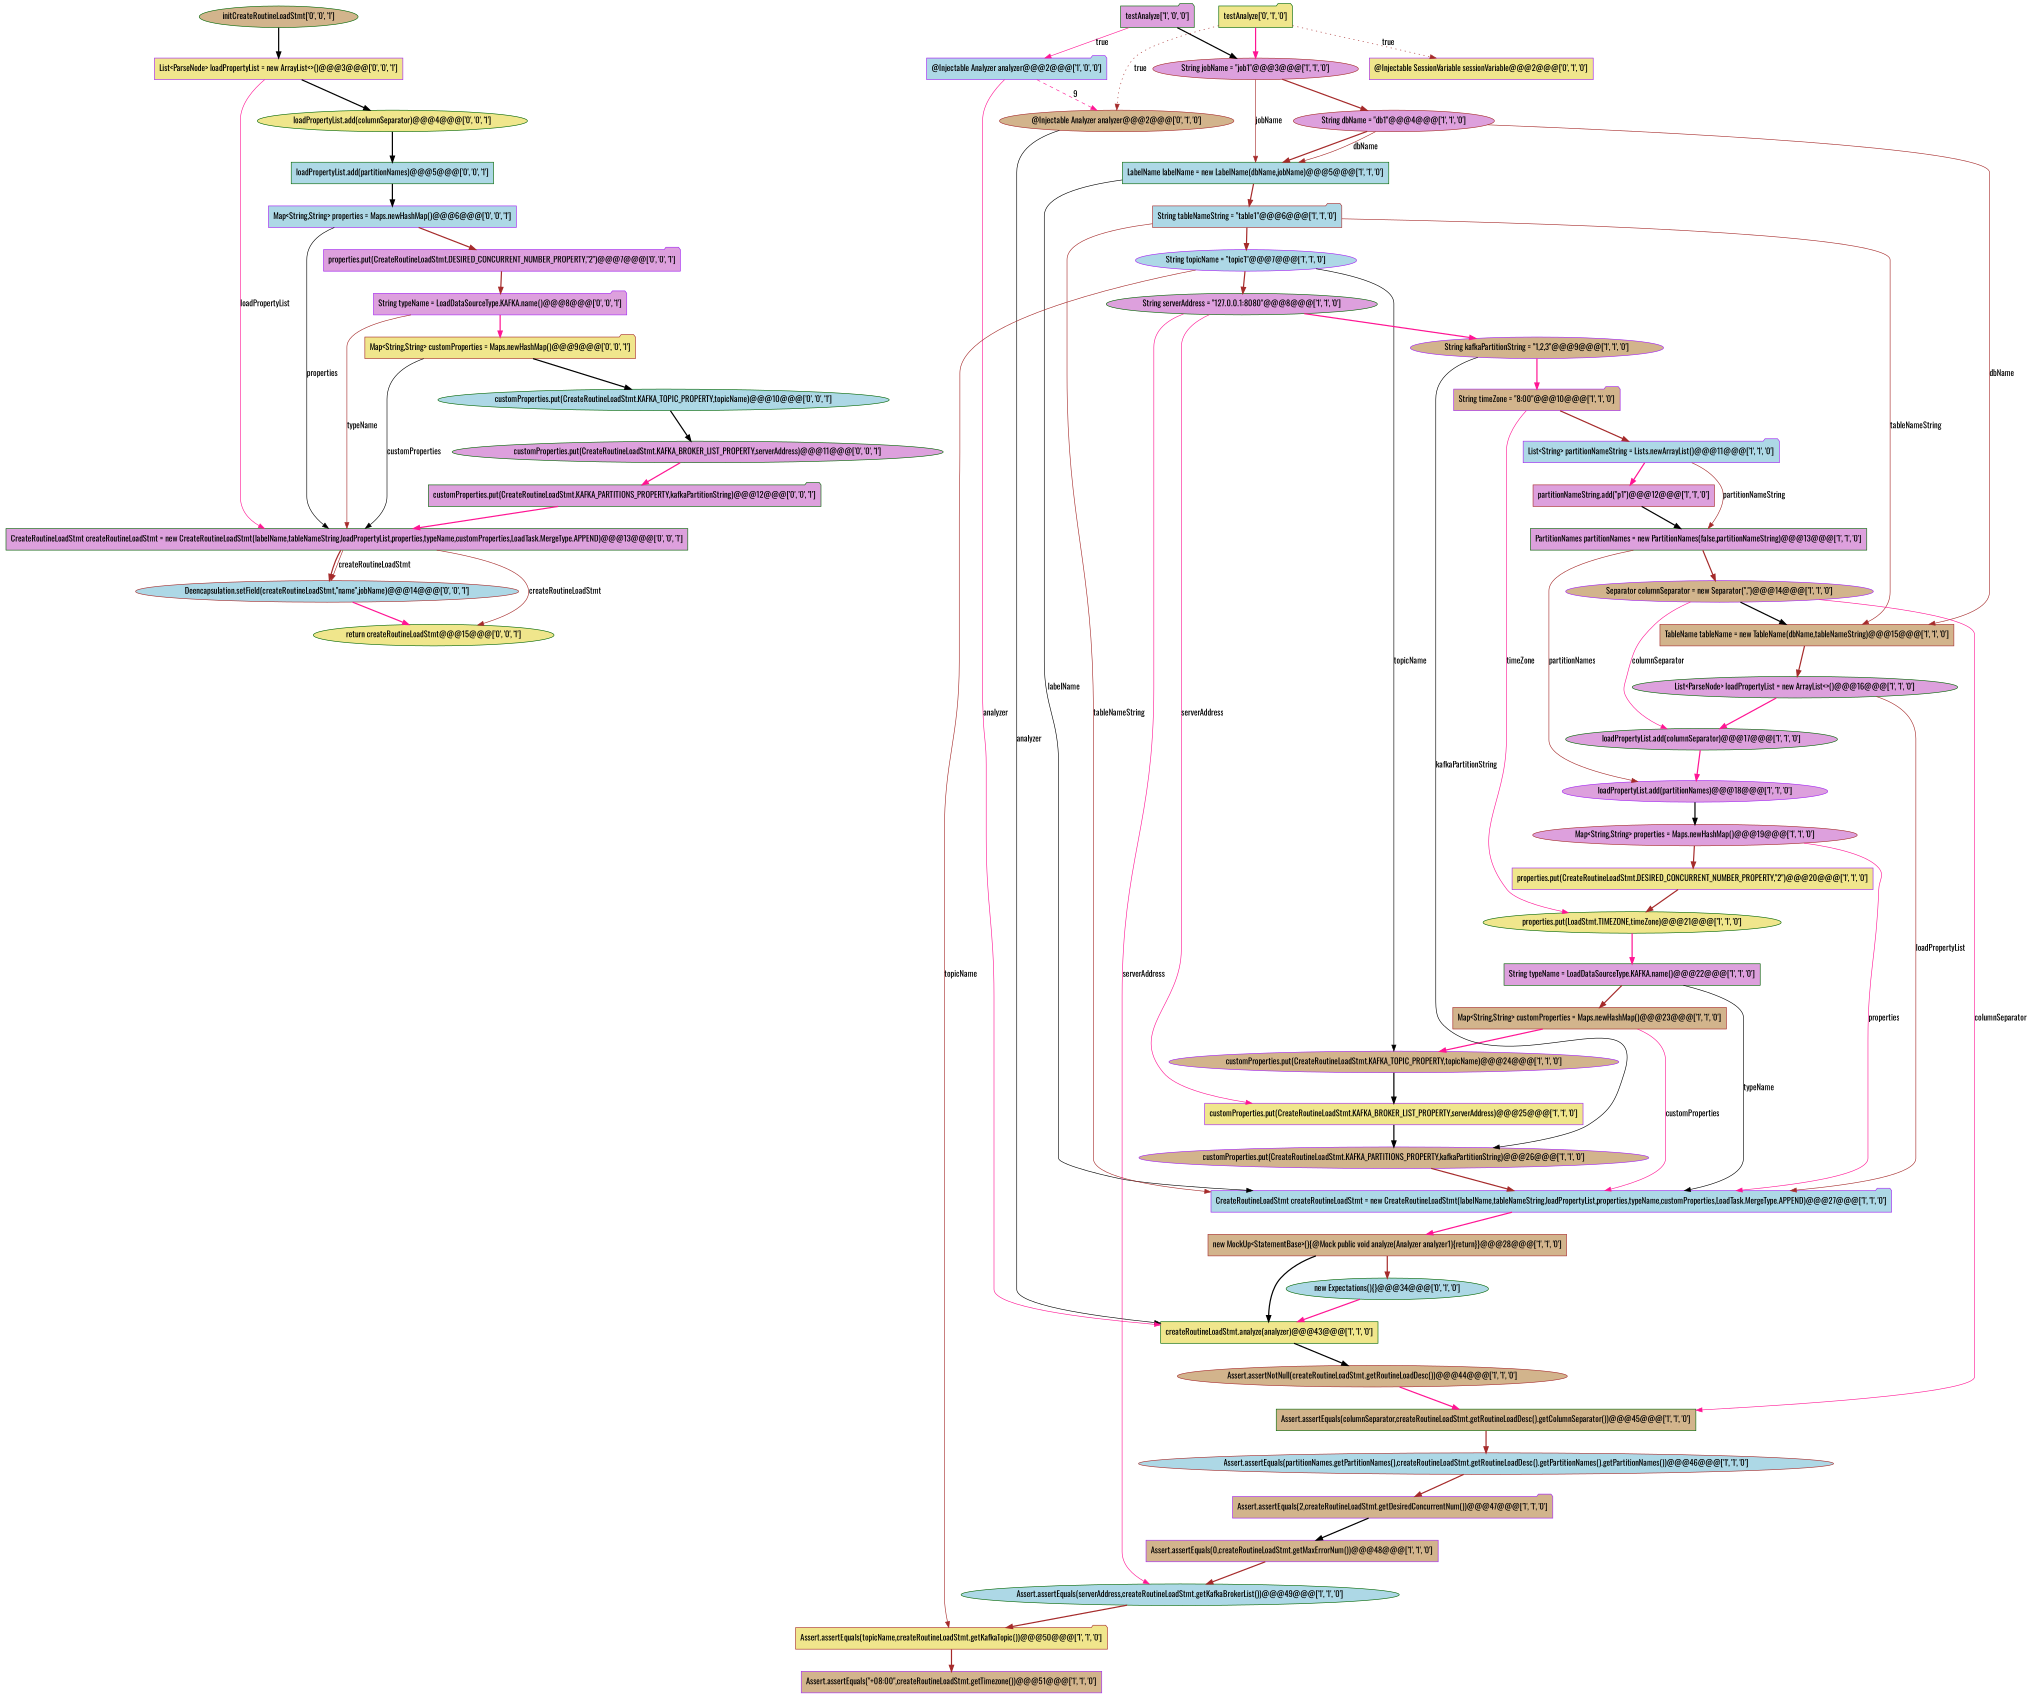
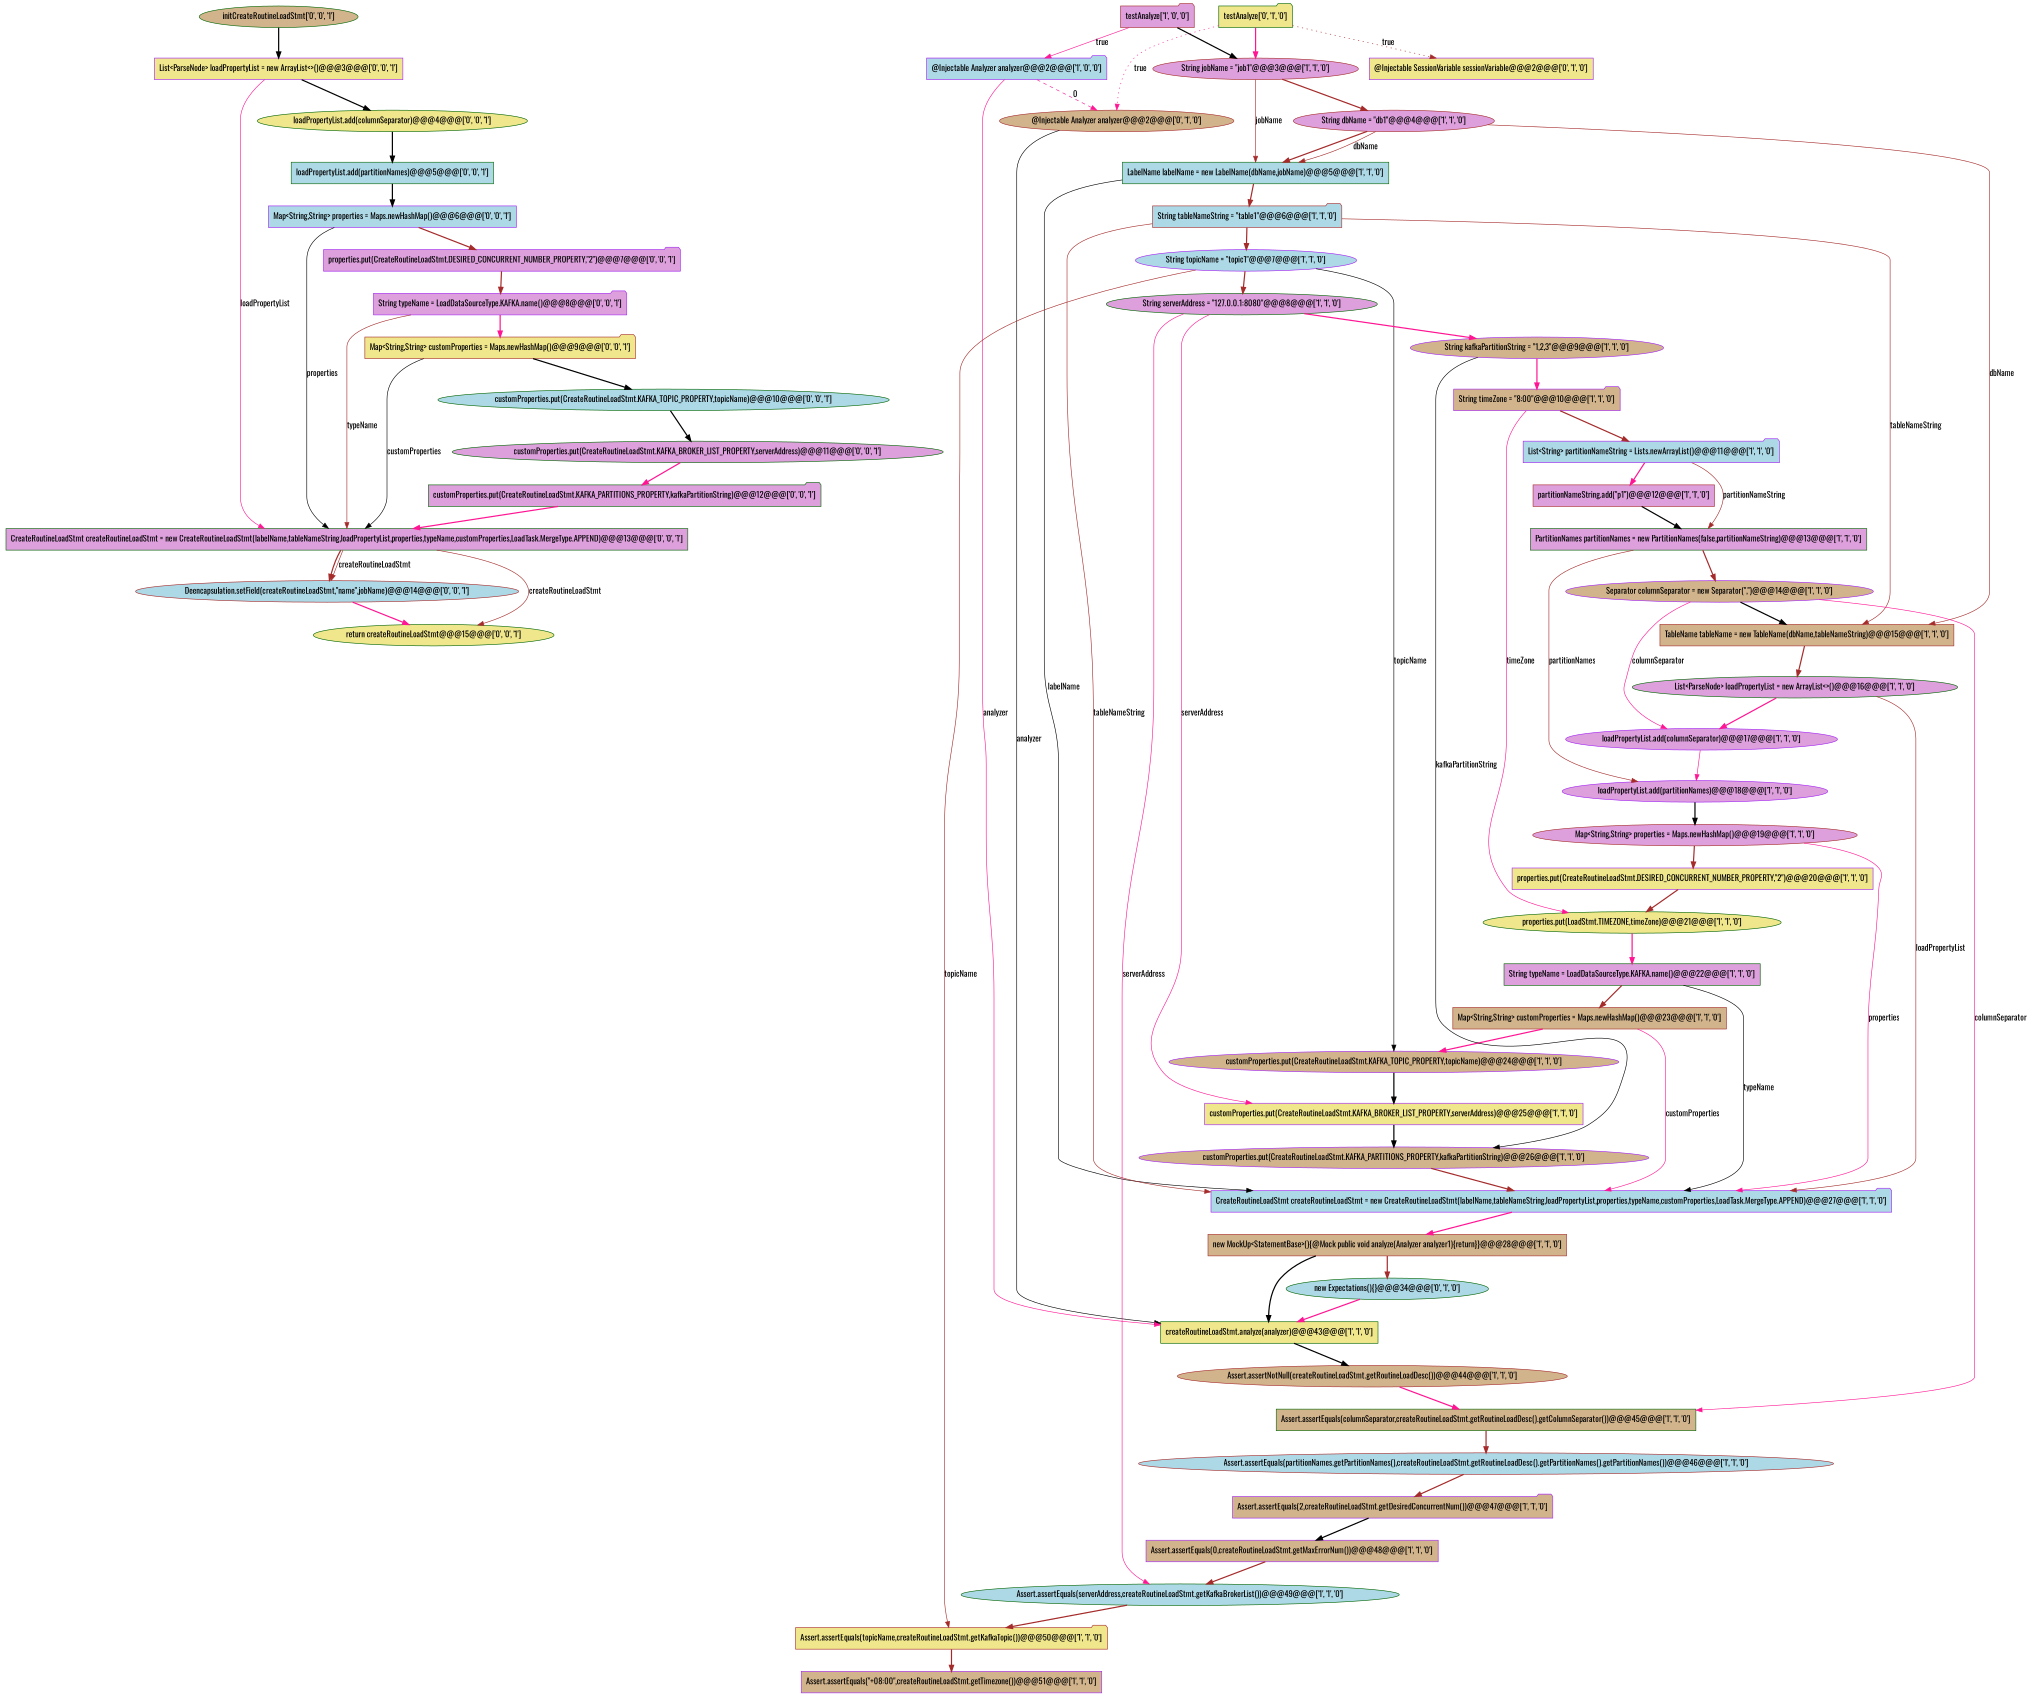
node "testAnalyze['1', '0', '0']": color darkgreen -> brown
edge "testAnalyze['0', '1', '0']" -> "@Injectable Analyzer analyzer@@@2@@@['0', '1', '0']": color brown -> deeppink
edge "@Injectable Analyzer analyzer@@@2@@@['1', '0', '0']" -> "@Injectable Analyzer analyzer@@@2@@@['0', '1', '0']": label "9" -> "0"
node "loadPropertyList.add(columnSeparator)@@@17@@@['1', '1', '0']": color darkgreen -> purple
edge "loadPropertyList.add(columnSeparator)@@@17@@@['1', '1', '0']" -> "loadPropertyList.add(partitionNames)@@@18@@@['1', '1', '0']": style bold -> solid
